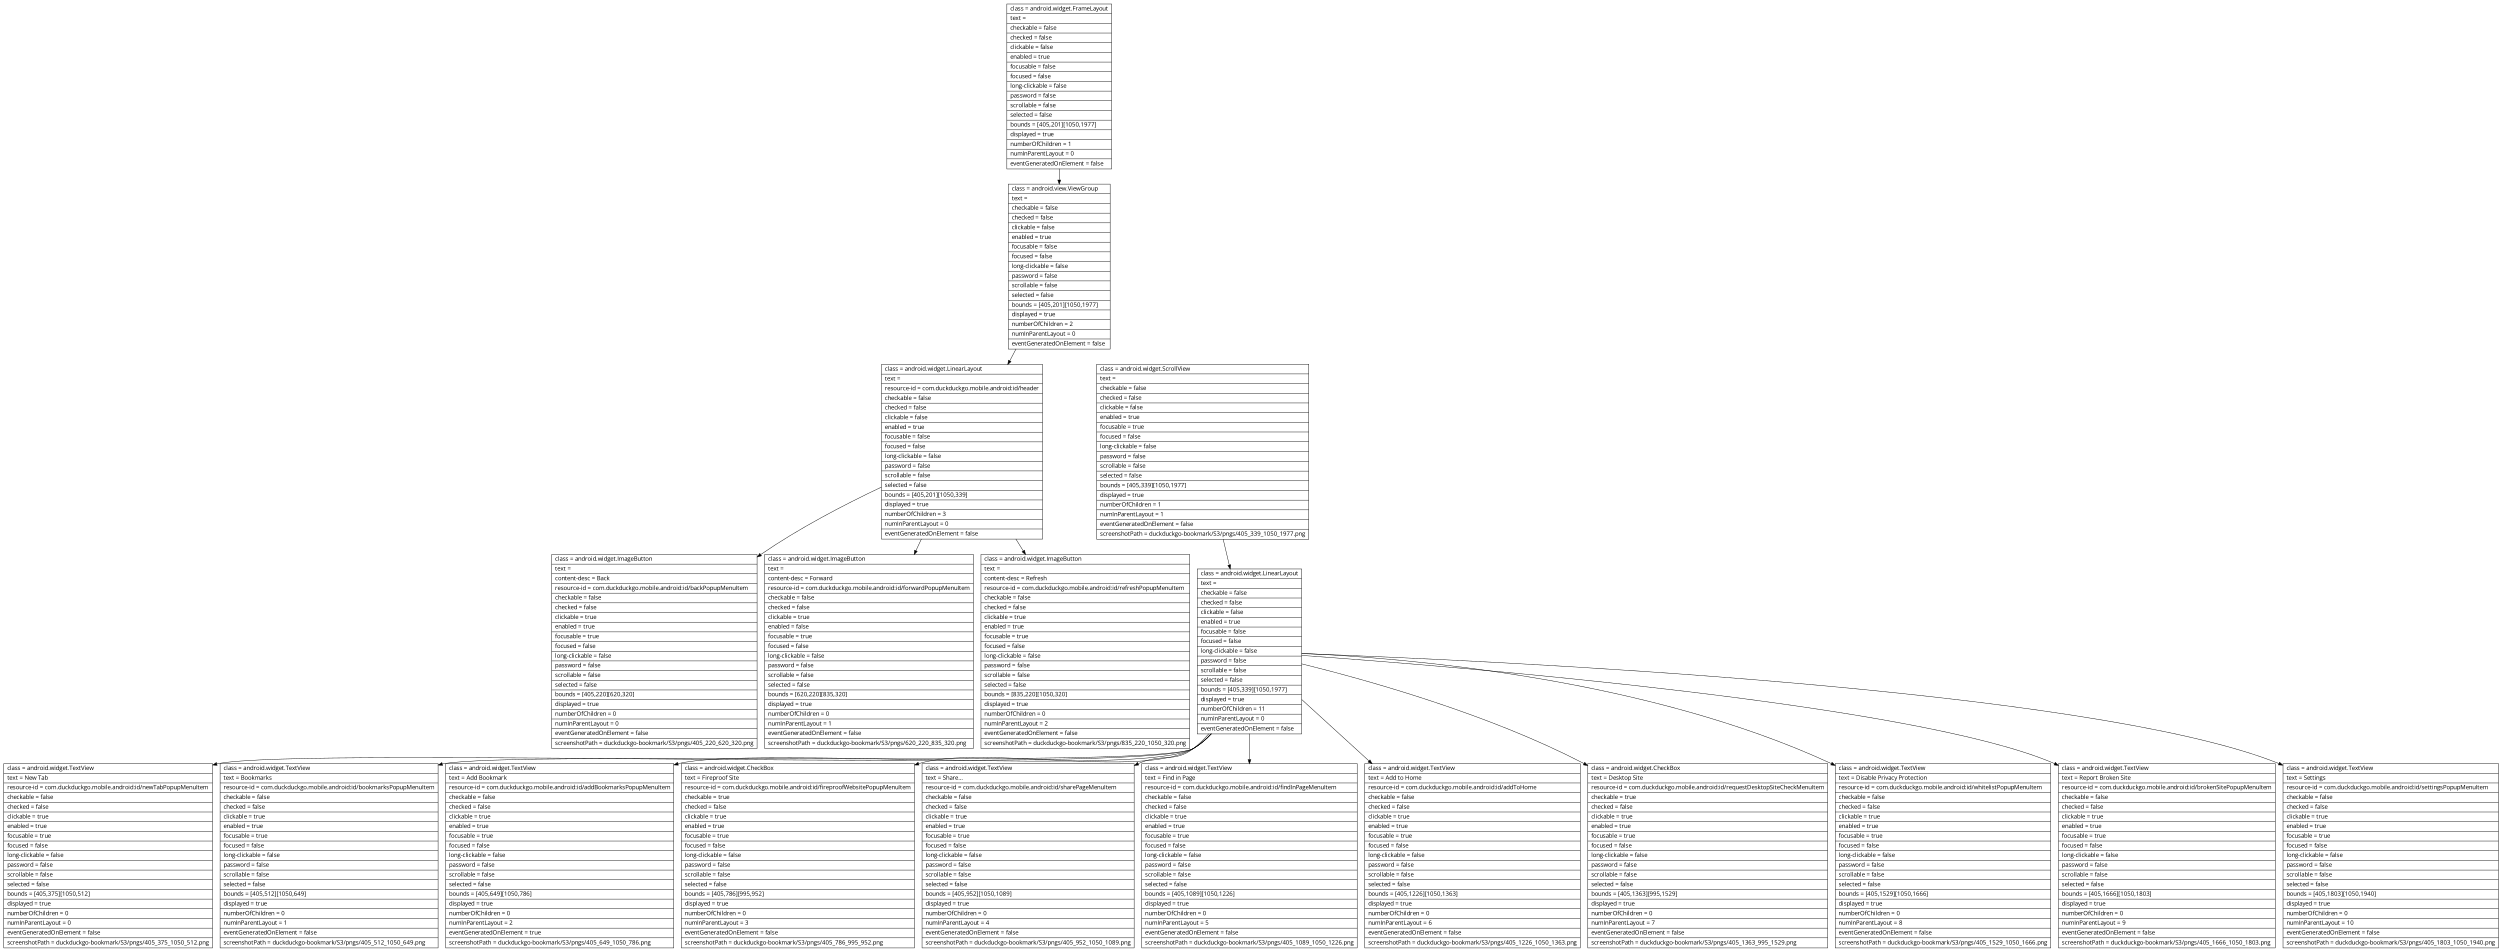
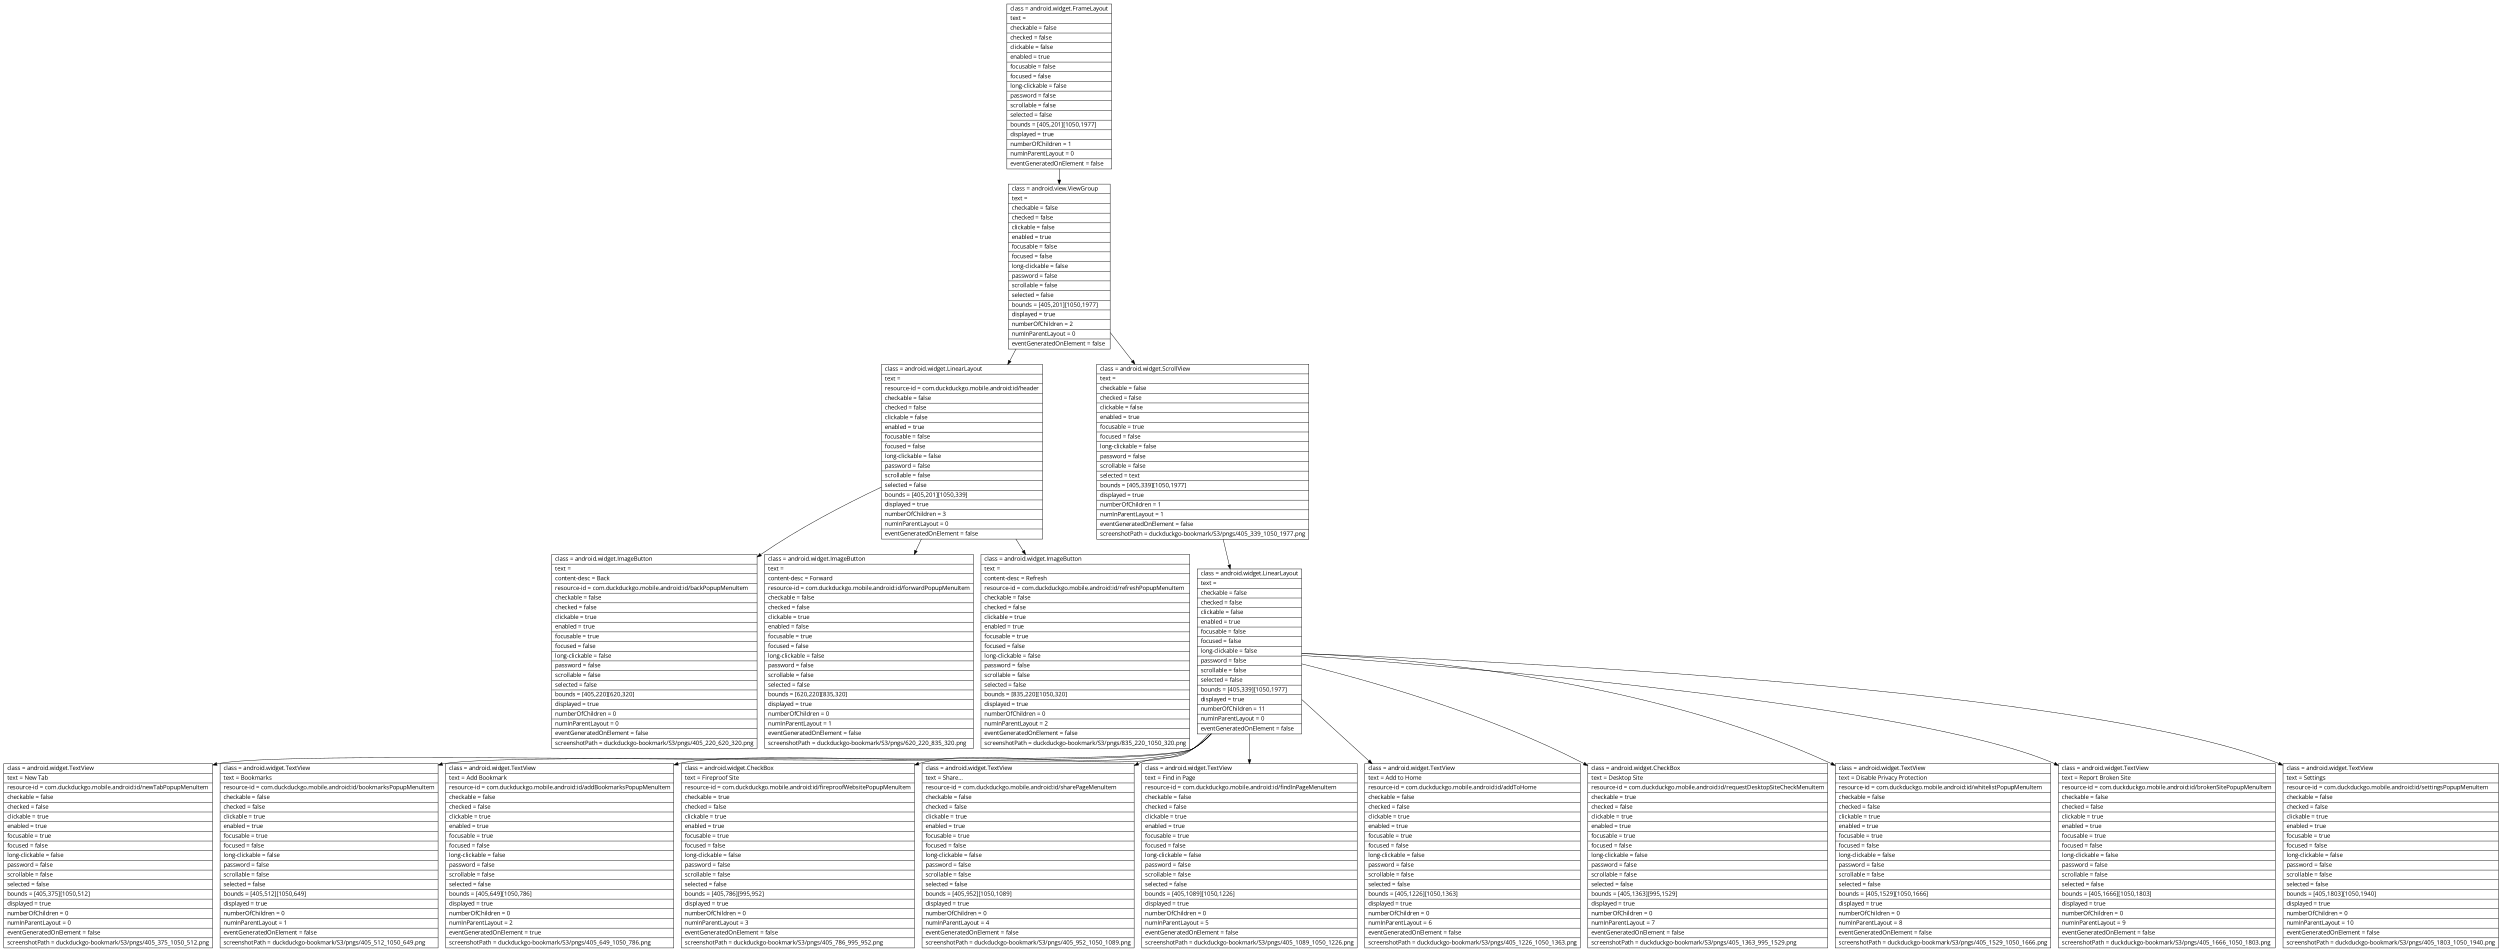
edge "class = android.view.ViewGroup" -> "class = android.widget.ScrollView": added
node "class = android.widget.ScrollView": text "selected = false" -> "selected = text"
